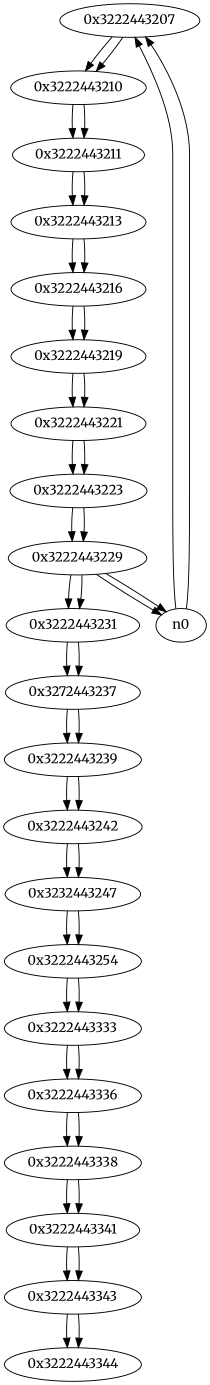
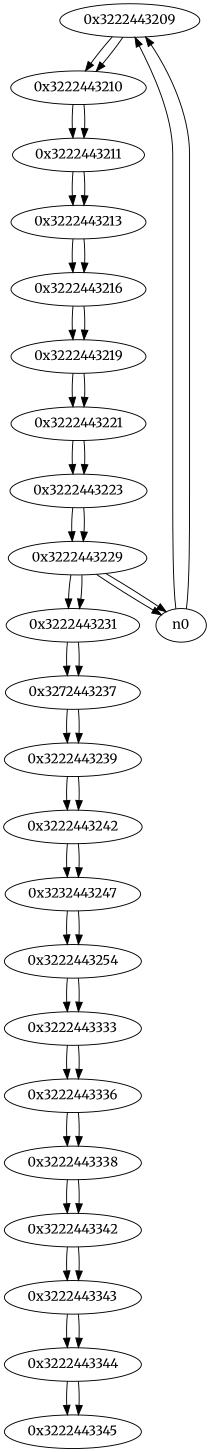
node "0x3222443207": label "0x3222443207" -> "0x3222443209"
node "0x3222443341": label "0x3222443341" -> "0x3222443342"
node "0x3222443345": added
